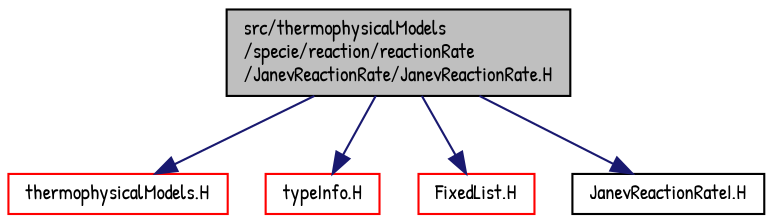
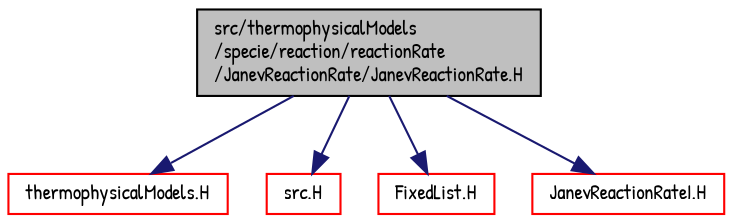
node "typeInfo.H": label "typeInfo.H" -> "src.H"
node "JanevReactionRateI.H": color black -> red
